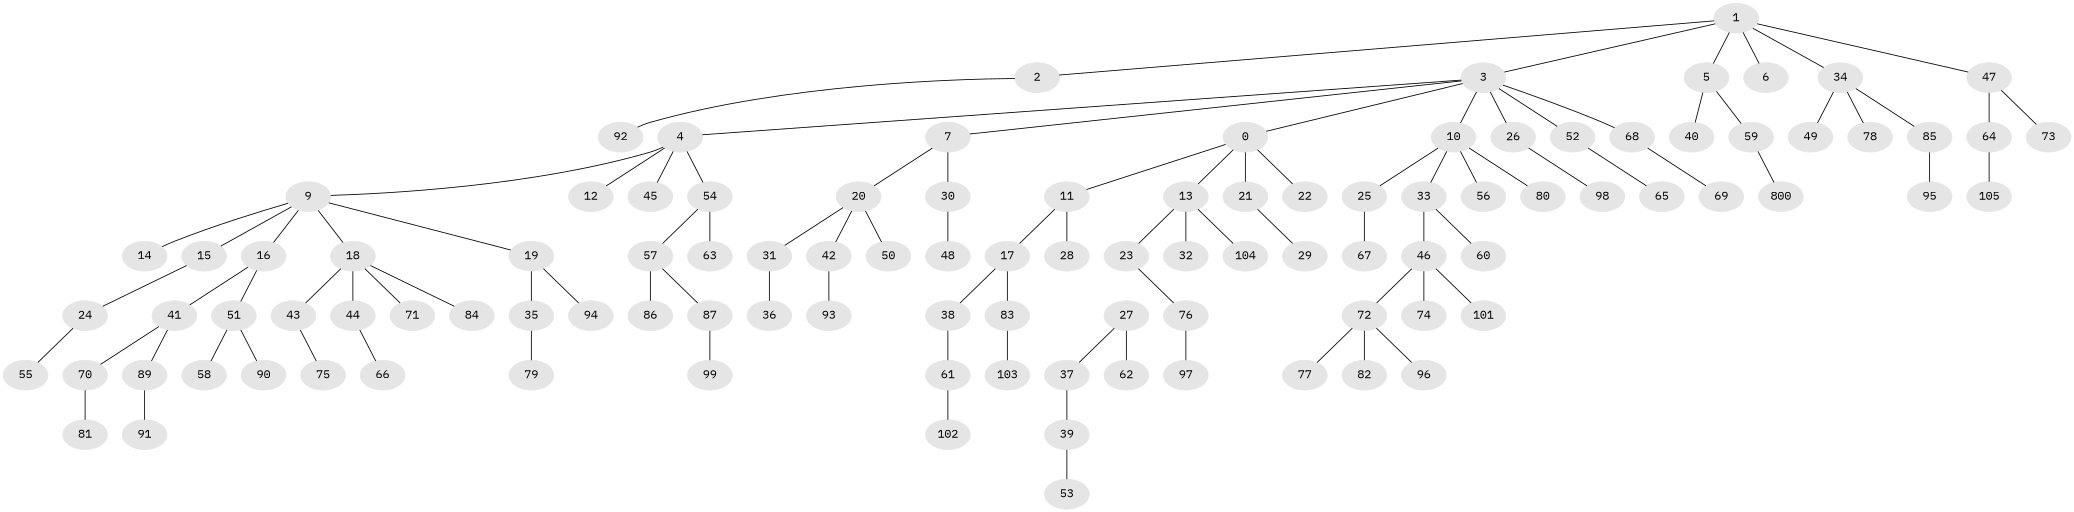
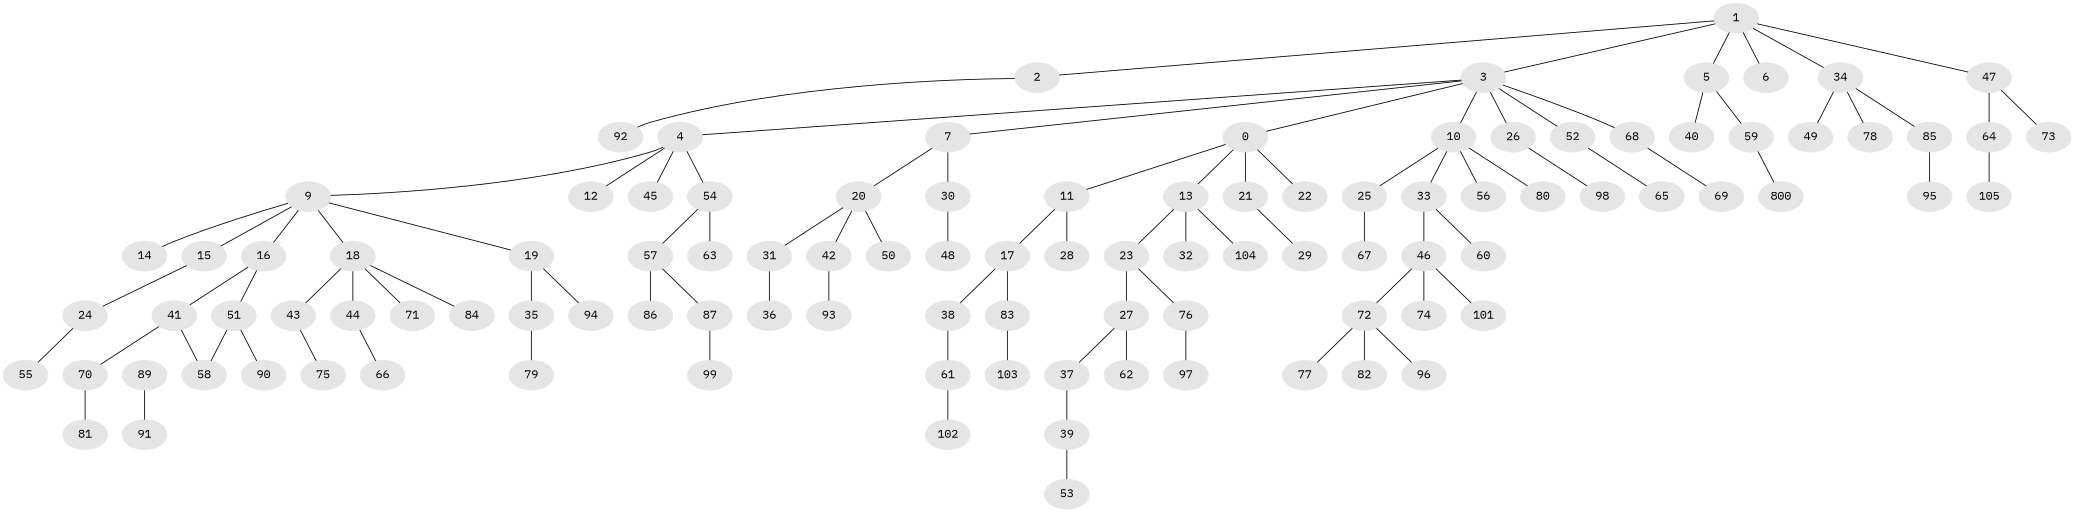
edge "23" -- "27": added
edge "41" -- "89": now "41" -- "58"
